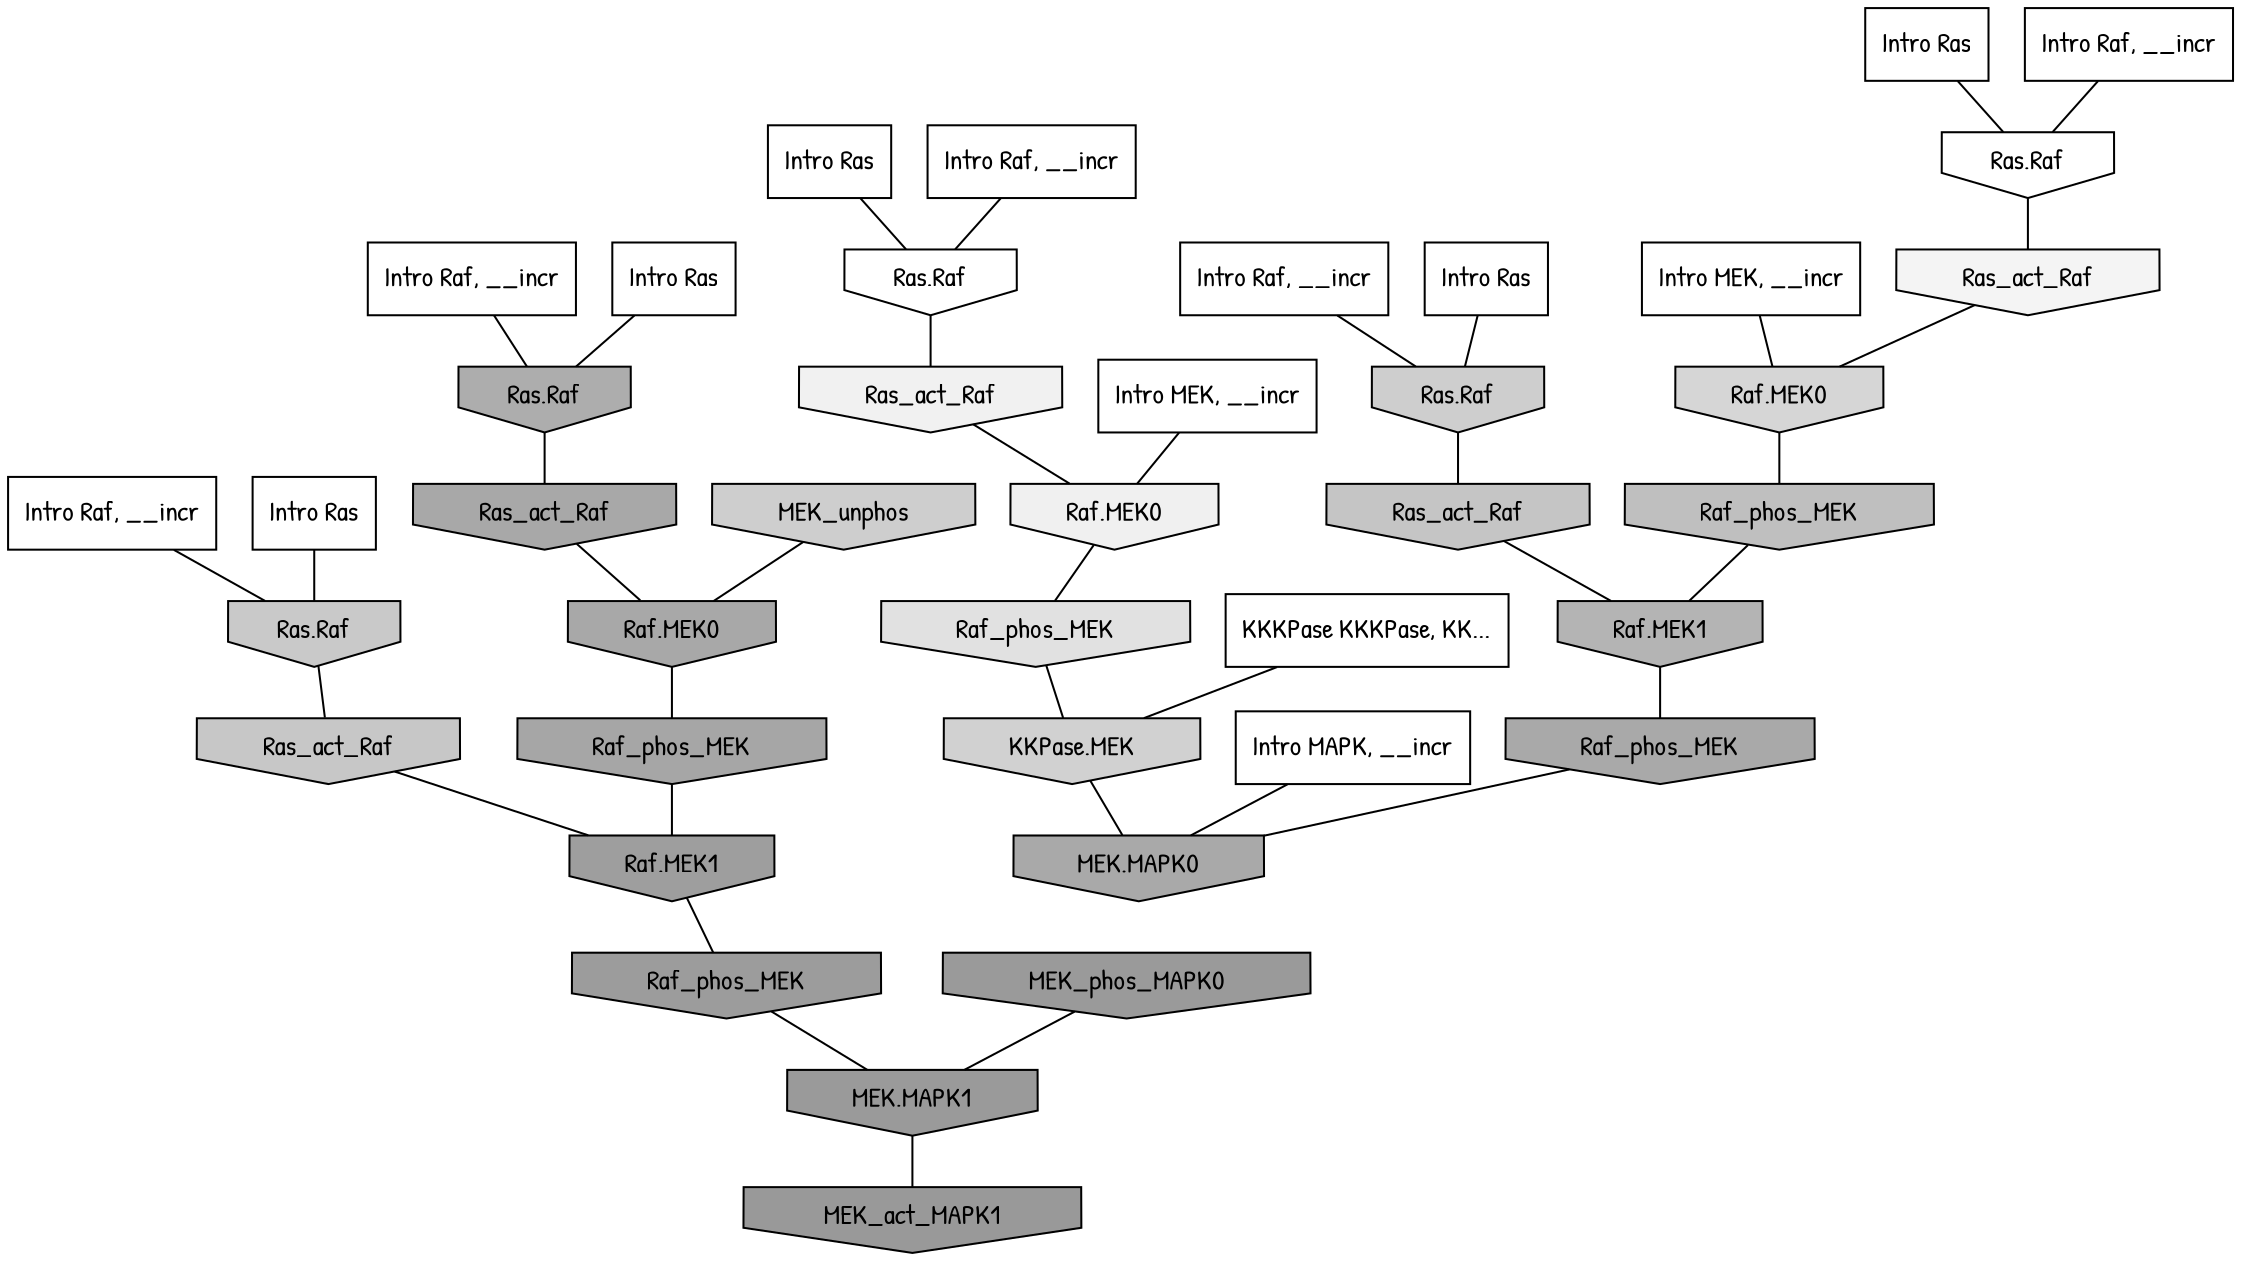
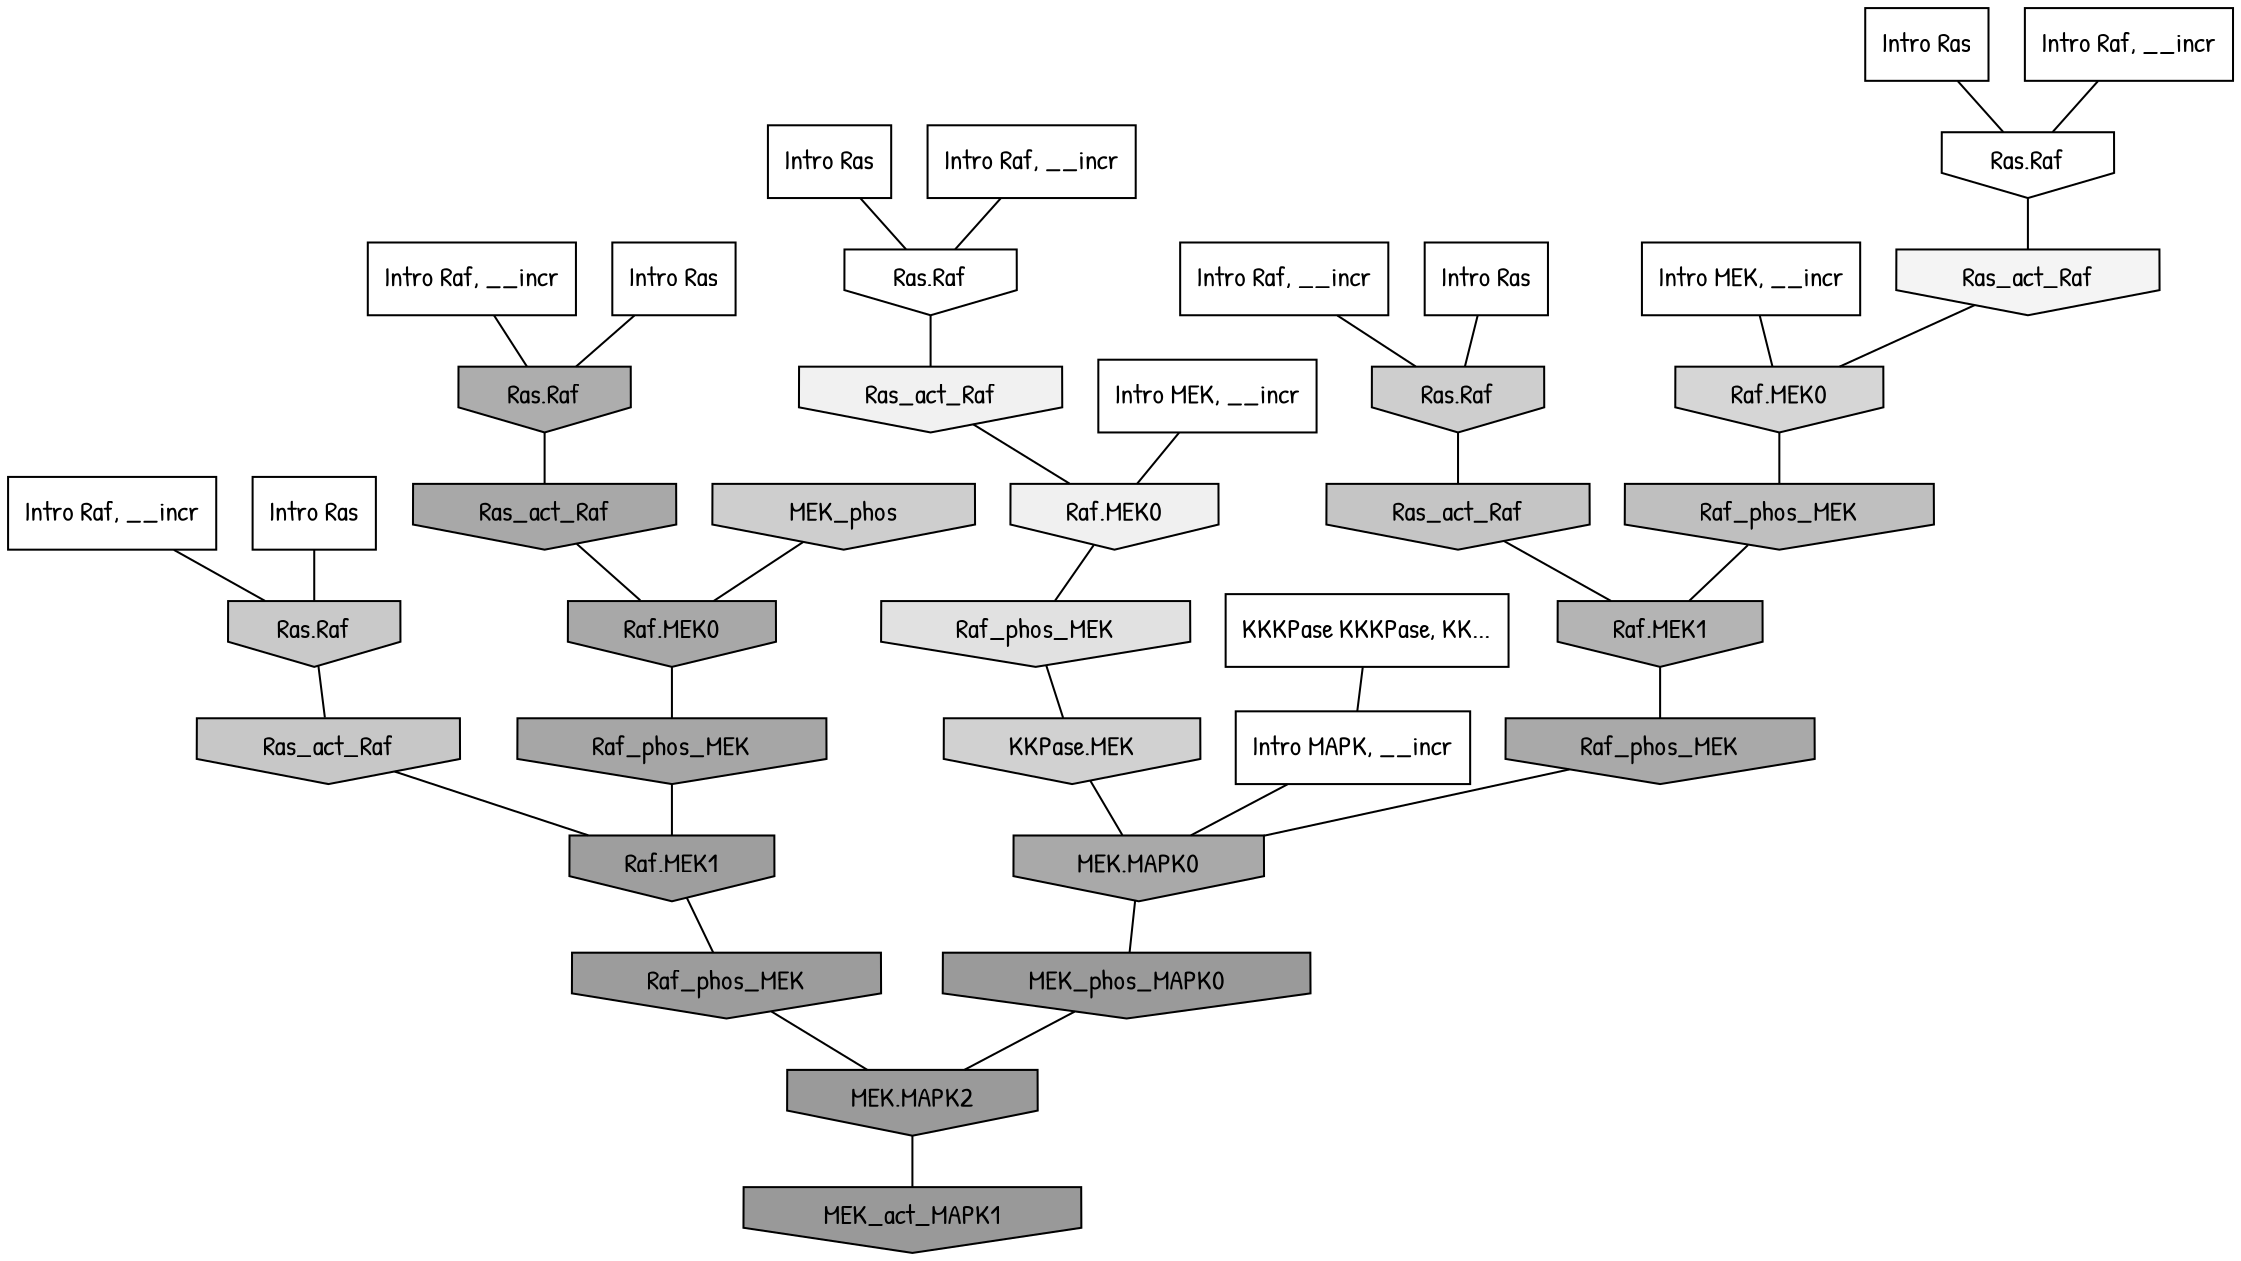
node "MEK_unphos": label "MEK_unphos" -> "MEK_phos"
edge "KKKPase KKKPase, KK..." -- "KKPase.MEK": now "KKKPase KKKPase, KK..." -- "Intro MAPK, __incr"
edge "MEK.MAPK0" -- "MEK_phos_MAPK0": added
node "MEK.MAPK1": label "MEK.MAPK1" -> "MEK.MAPK2"
